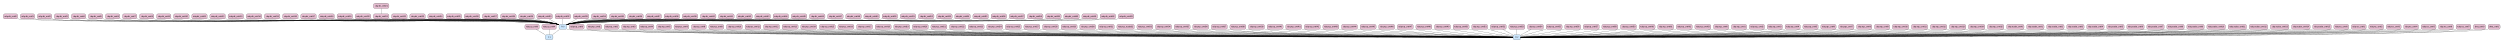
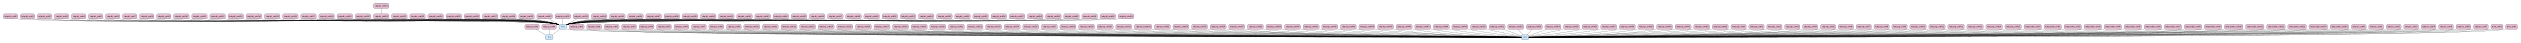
node "ruby.tcp_cntrl7": added
